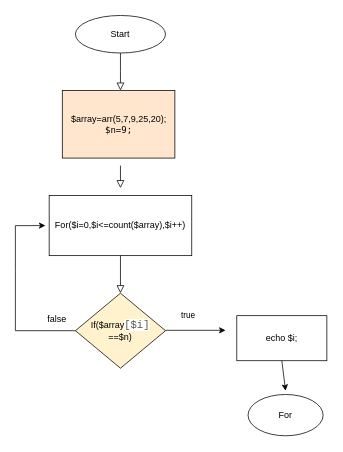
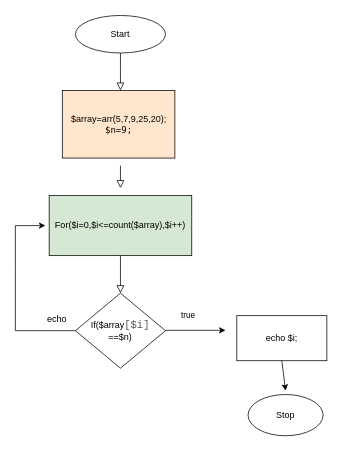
node "For($i=0,$i<=count($array),$i++)": fillcolor #ffffff -> #d5e8d4
node "false": label "false" -> "echo"
node "If($array[$i] ==$n)": fillcolor #fff2cc -> #ffffff
node "For": label "For" -> "Stop"
